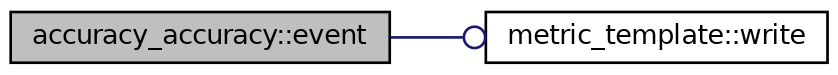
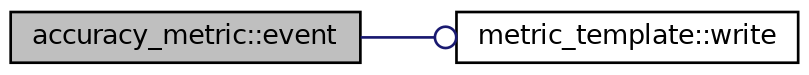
node "accuracy_accuracy::event": label "accuracy_accuracy::event" -> "accuracy_metric::event"
